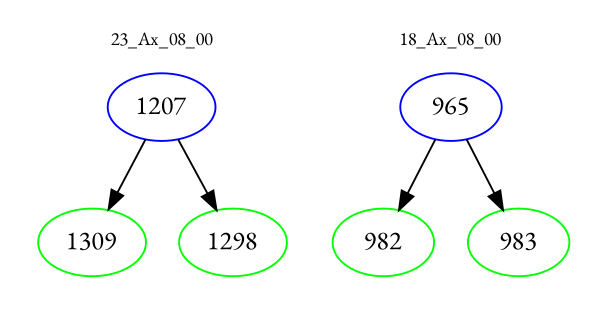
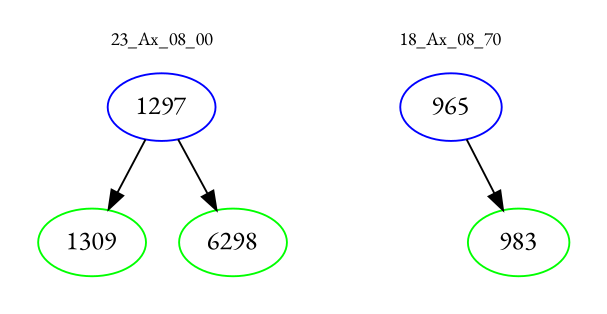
cluster "18_Ax_08_00": label "18_Ax_08_00" -> "18_Ax_08_70"
node "1207": label "1207" -> "1297"
node "1298": label "1298" -> "6298"
node "982": removed
